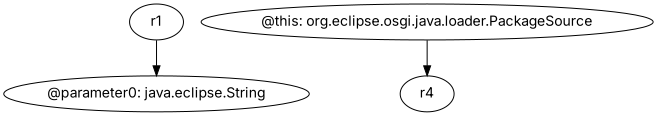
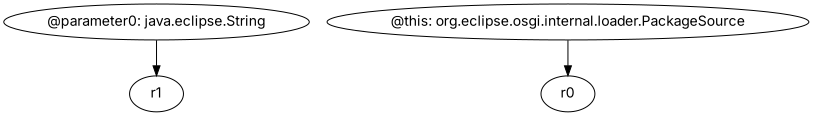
node "@this: org.eclipse.osgi.java.loader.PackageSource": label "@this: org.eclipse.osgi.java.loader.PackageSource" -> "@this: org.eclipse.osgi.internal.loader.PackageSource"
edge "r1" -> "@parameter0: java.eclipse.String": reversed
node "r4": label "r4" -> "r0"
